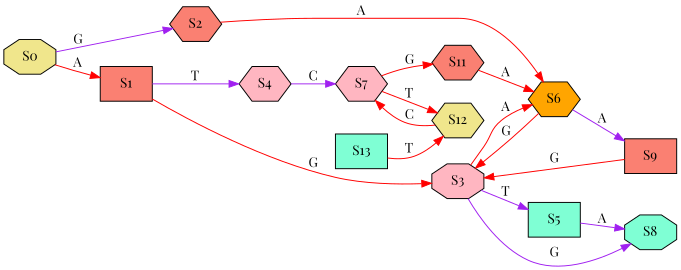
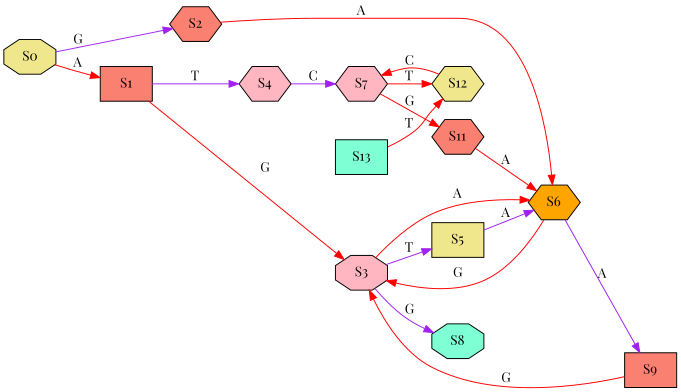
node "S5": fillcolor aquamarine -> khaki
edge "S5" -> "S8": now "S5" -> "S6"
